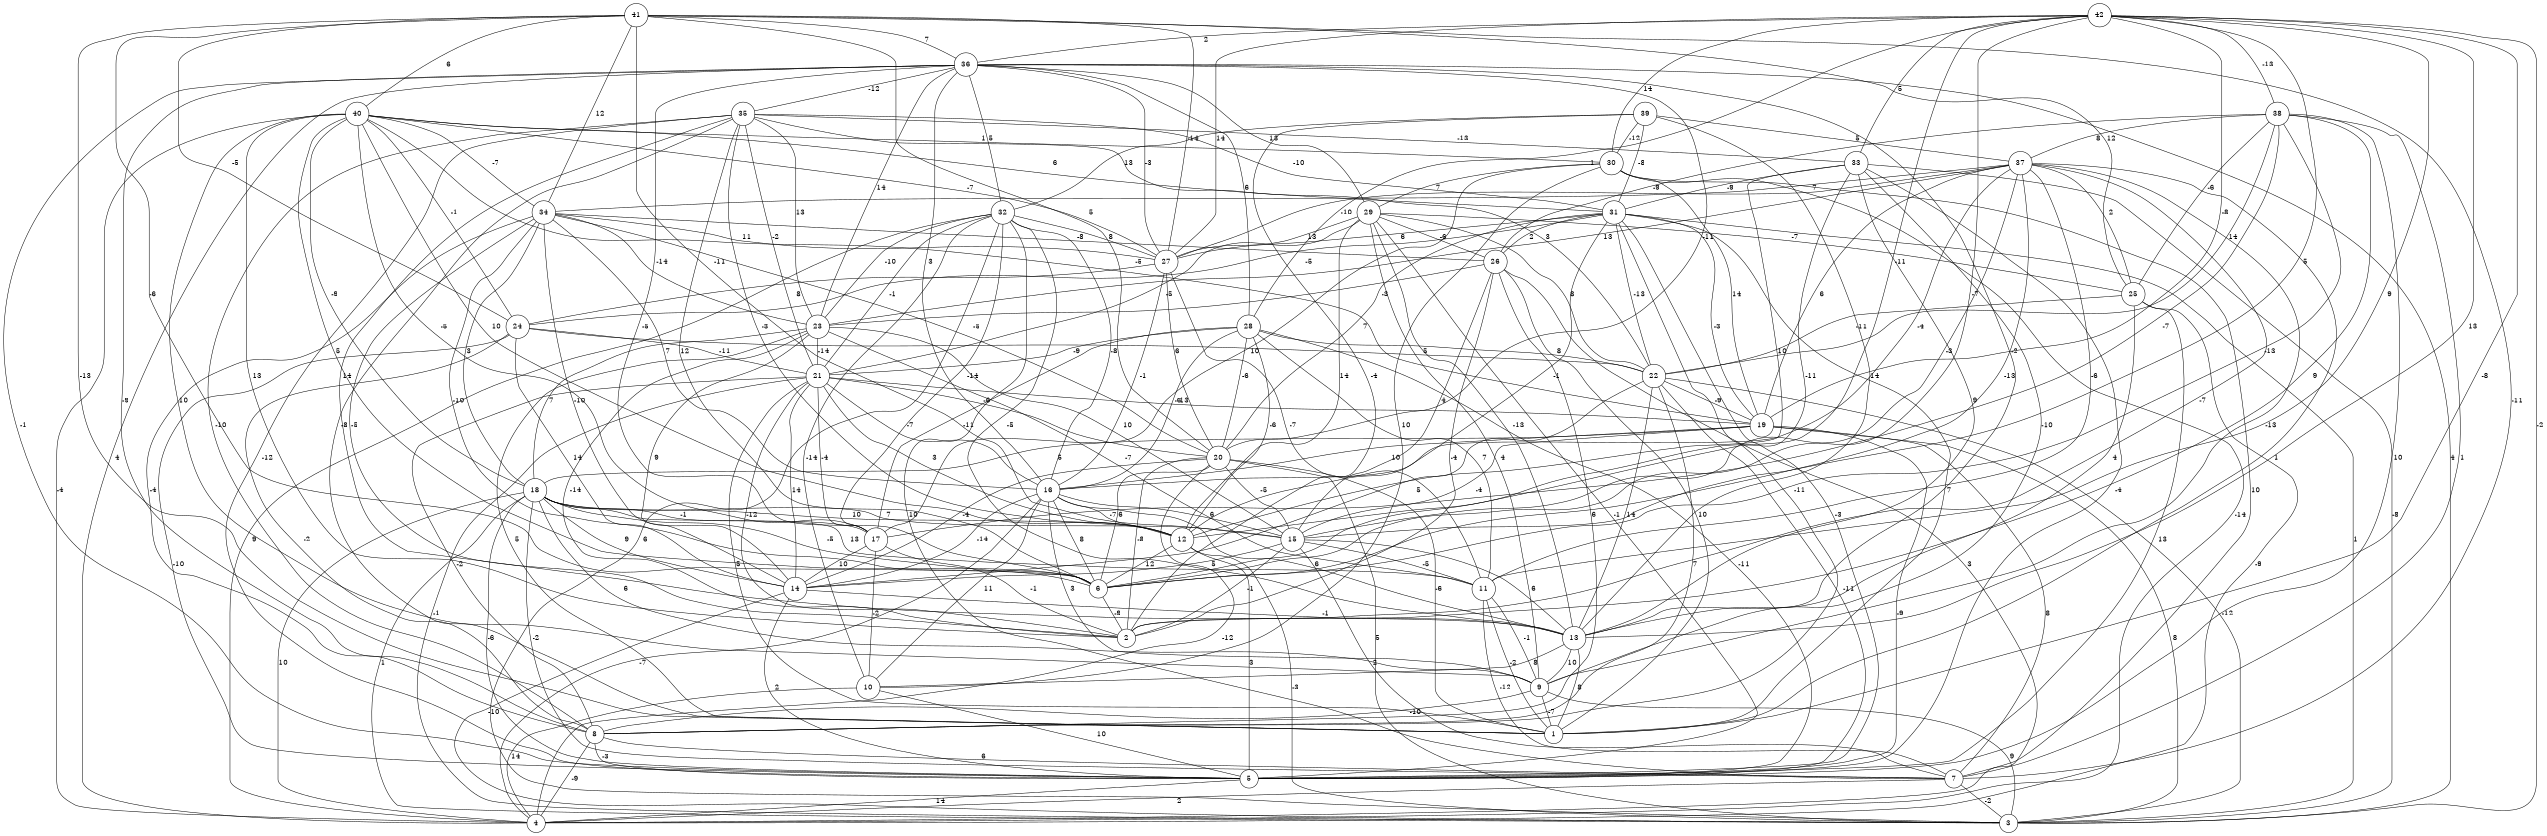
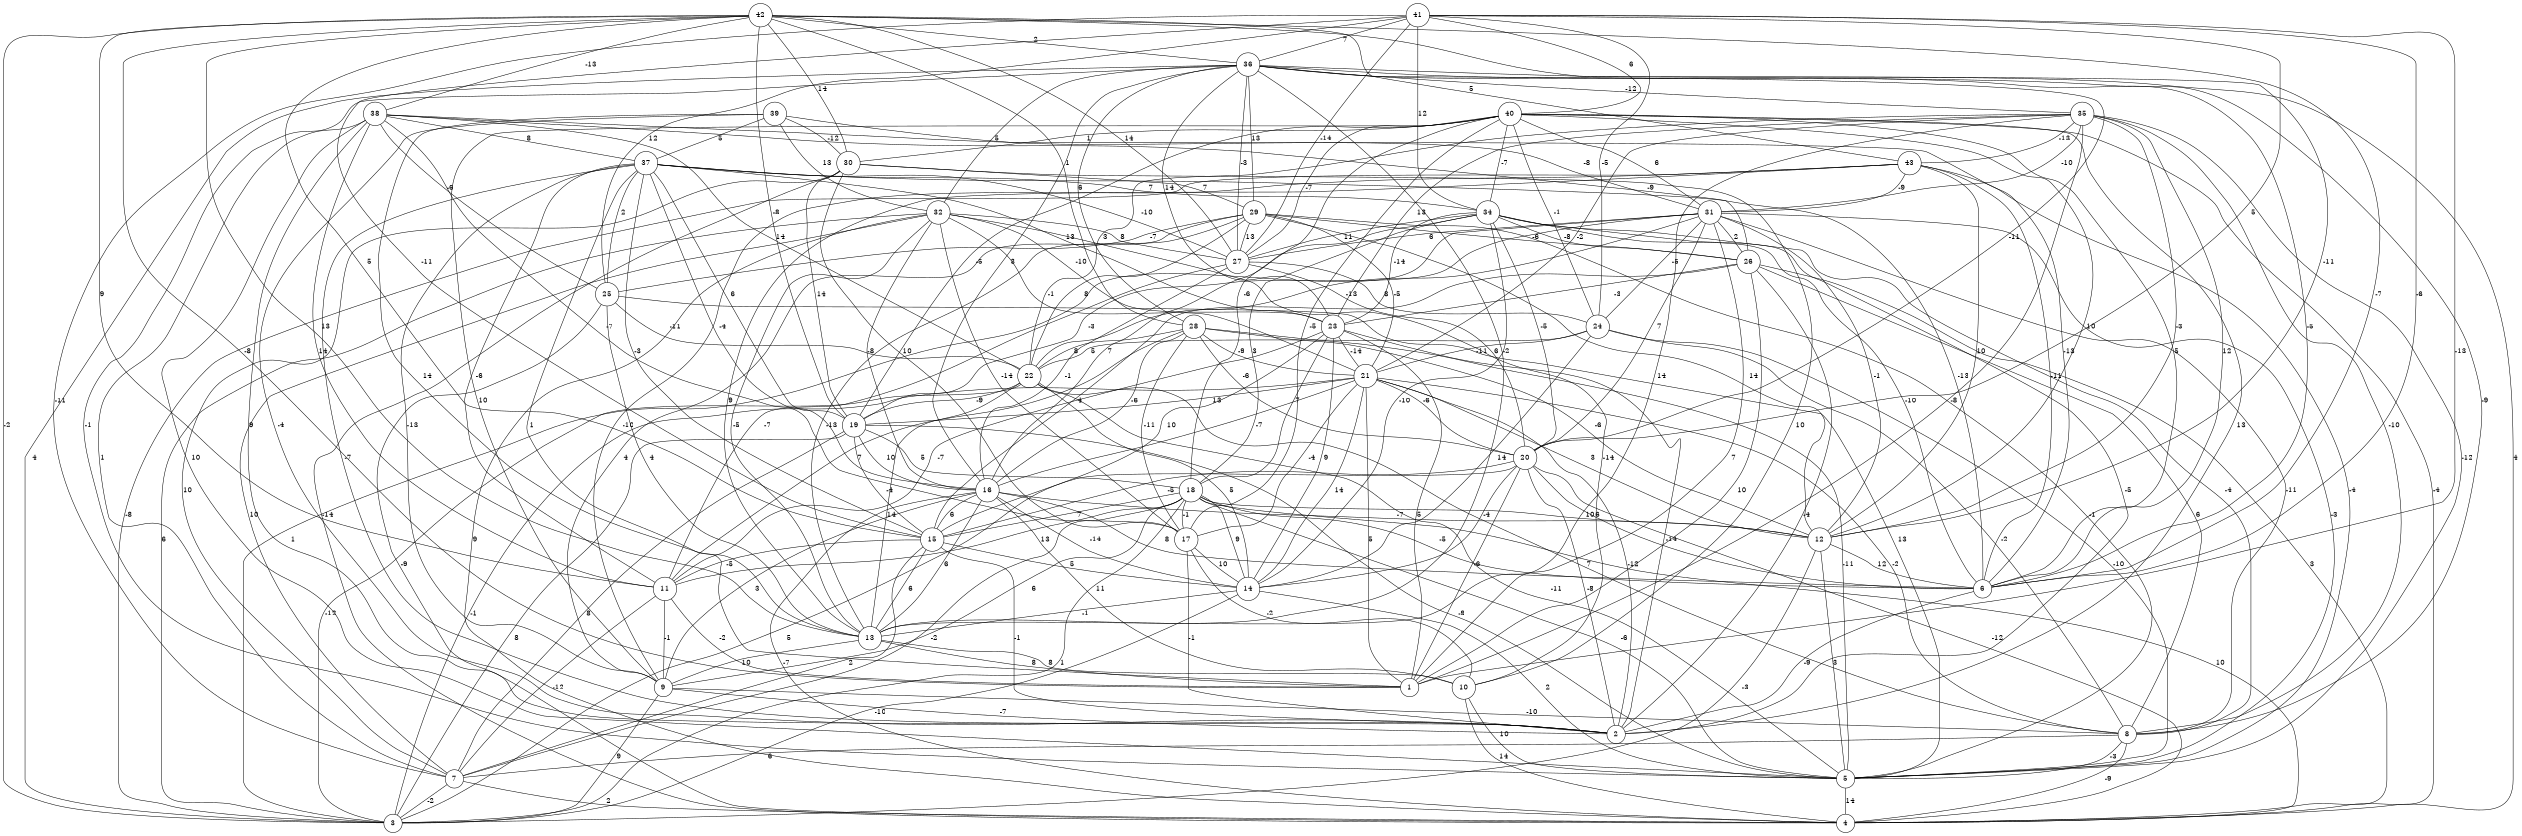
node "33": label "33" -> "43"
edge "40" -- "18": label "-9" -> "-6"
edge "38" -- "11": added, label "14"
edge "9" -- "1": now "9" -- "2"
